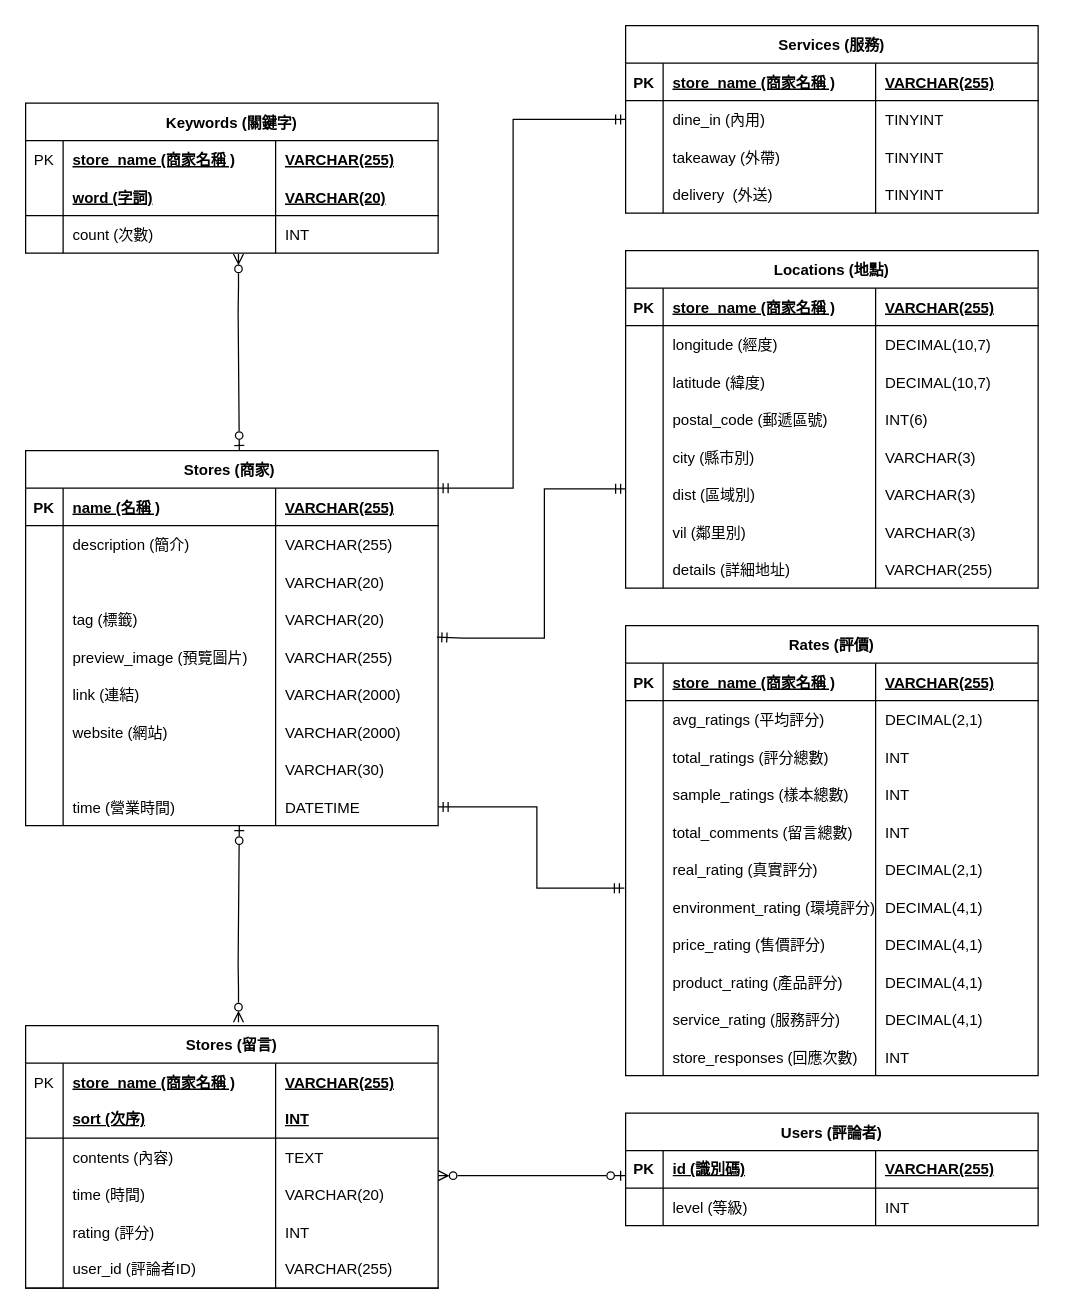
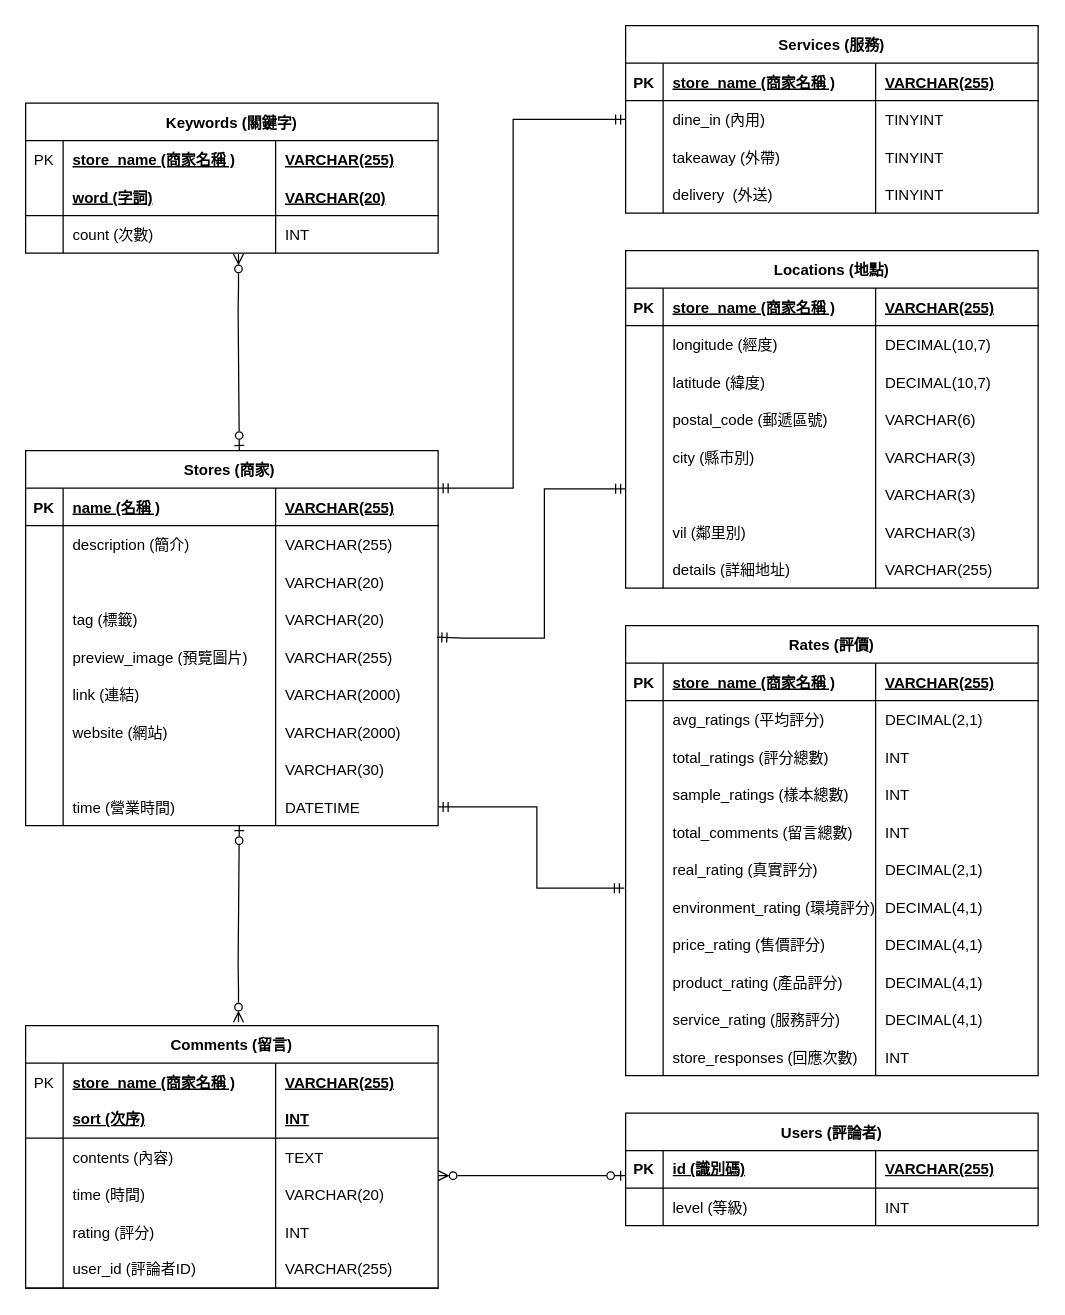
node "INT(6)": label "INT(6)" -> "VARCHAR(6)"
node "dist (區域別)": removed
node "Stores (留言)": label "Stores (留言)" -> "Comments (留言)"
